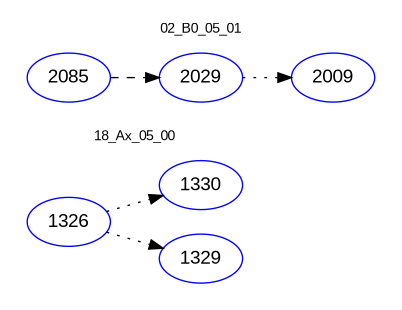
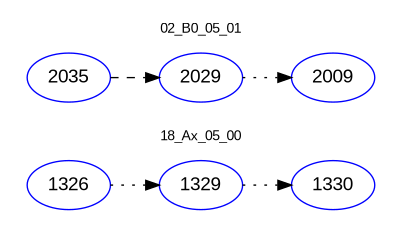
node "2085": label "2085" -> "2035"
edge "1326" -> "1330": now "1329" -> "1330"
